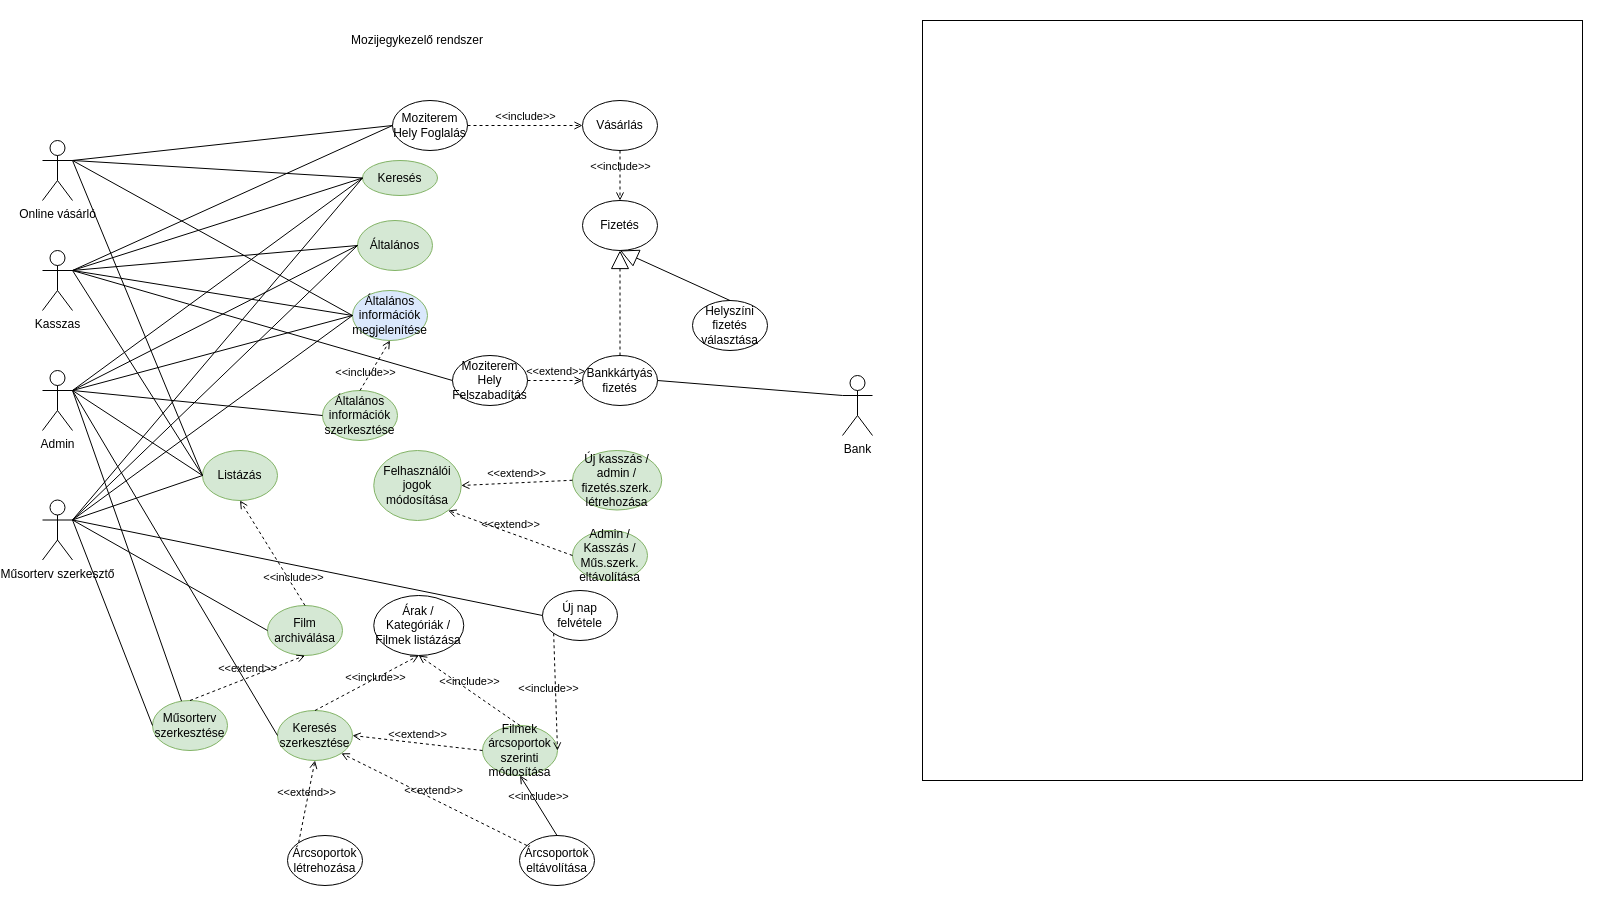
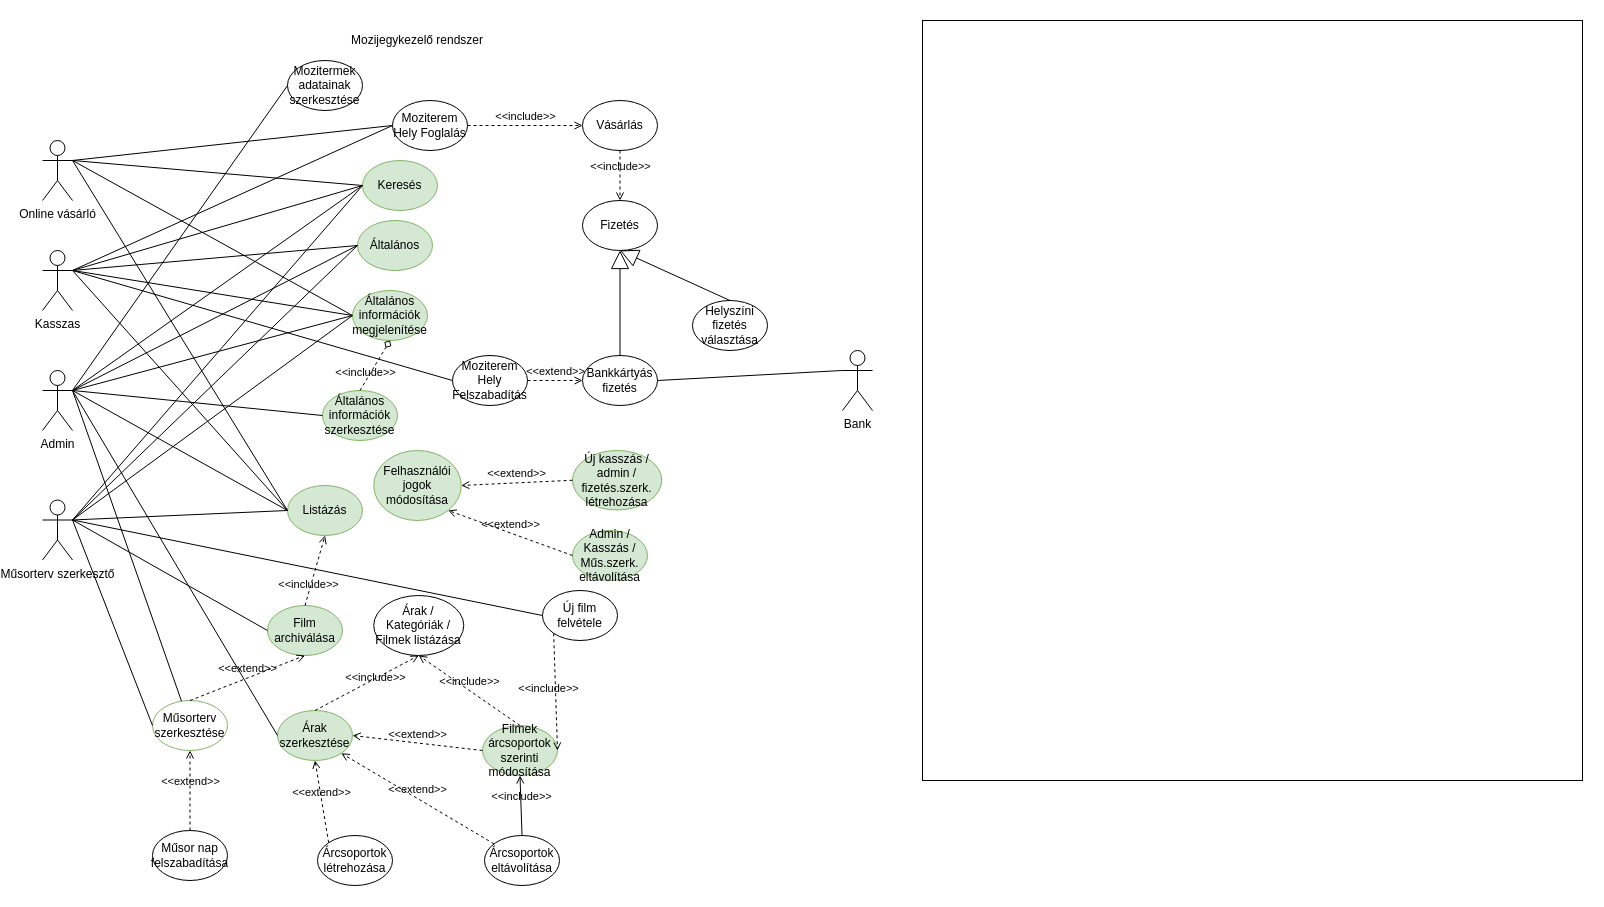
node "Mozitermek adatainak szerkesztése": added
edge "Mozitermek adatainak szerkesztése" -- "Admin": added
node "Keresés": size 75x35 -> 75x50
edge "Bankkártyás fizetés" -> "Fizetés": style dashed -> solid
node "Általános információk megjelenítése": fillcolor #dae8fc -> #d5e8d4
edge "Általános információk szerkesztése" -> "Általános információk megjelenítése": arrowhead open -> diamond
node "Bank": moved (858, 406) -> (858, 381)
node "Listázás": moved (240, 476) -> (325, 511)
node "Új nap felvétele": label "Új nap felvétele" -> "Új film felvétele"
node "Műsorterv szerkesztése": fillcolor #d5e8d4 -> #ffffff
node "Keresés szerkesztése": label "Keresés szerkesztése" -> "Árak szerkesztése"
edge "Műsor nap felszabadítása" -> "Műsorterv szerkesztése": added, label "<<extend>>"
node "Műsor nap felszabadítása": added
node "Árcsoportok létrehozása": moved (325, 861) -> (355, 861)
node "Árcsoportok eltávolítása": moved (557, 861) -> (522, 861)
